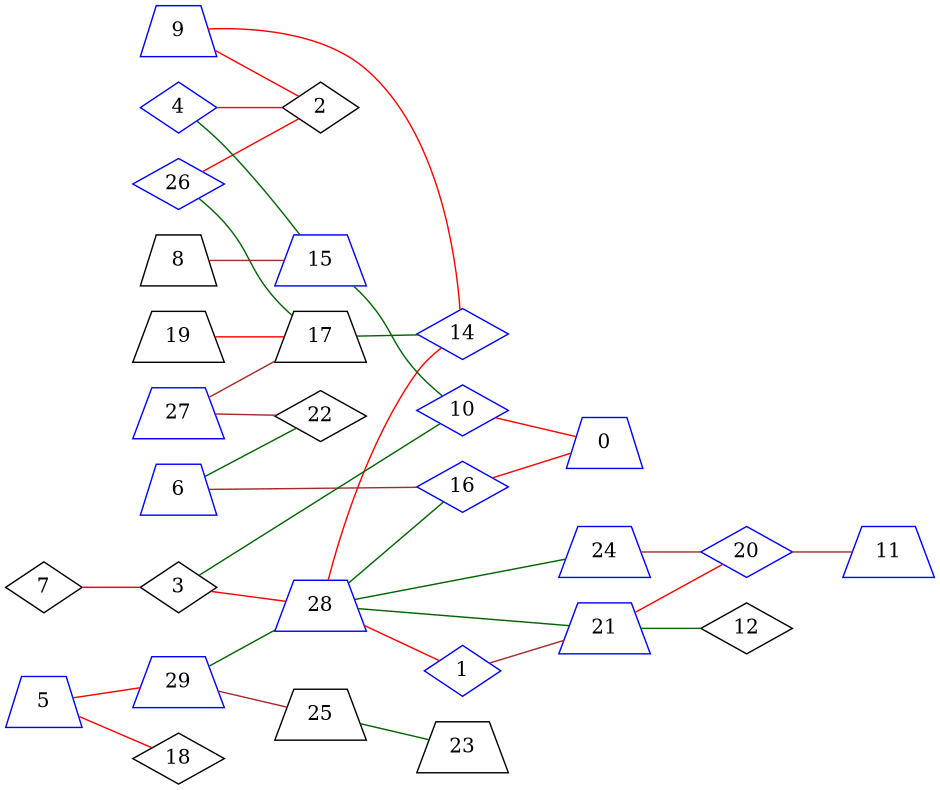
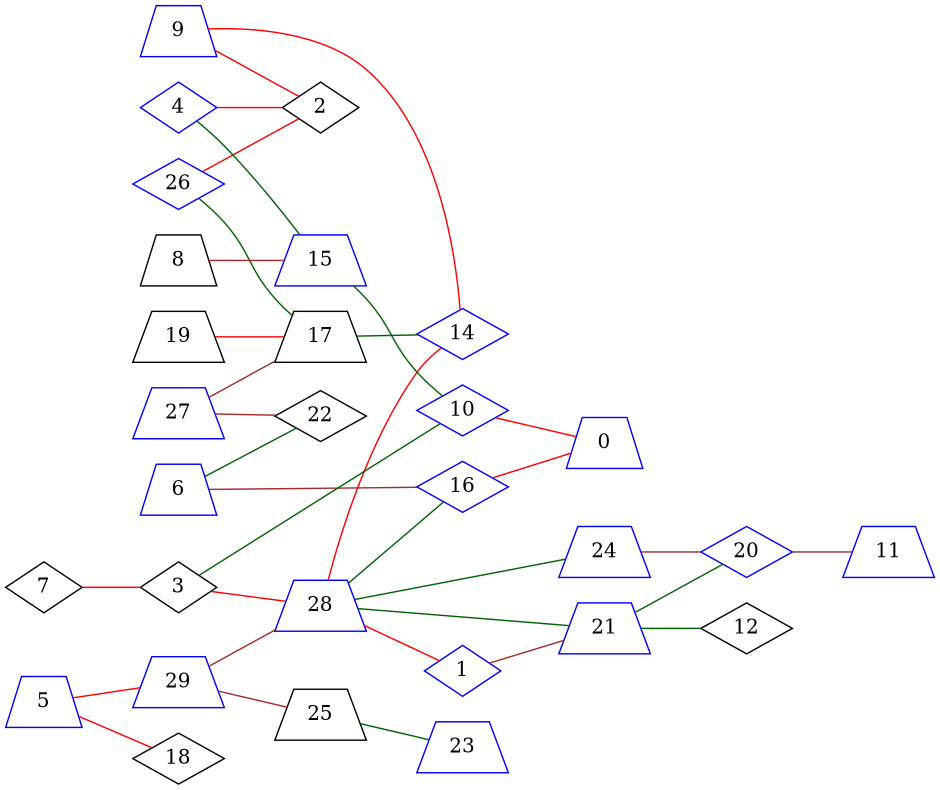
edge "20" -- "21": color red -> darkgreen
edge "28" -- "29": color darkgreen -> brown
node "23": color black -> blue
